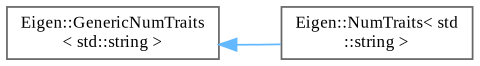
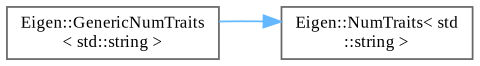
edge "Eigen::NumTraits< std ::string >" -> "Eigen::GenericNumTraits < std::string >": reversed
